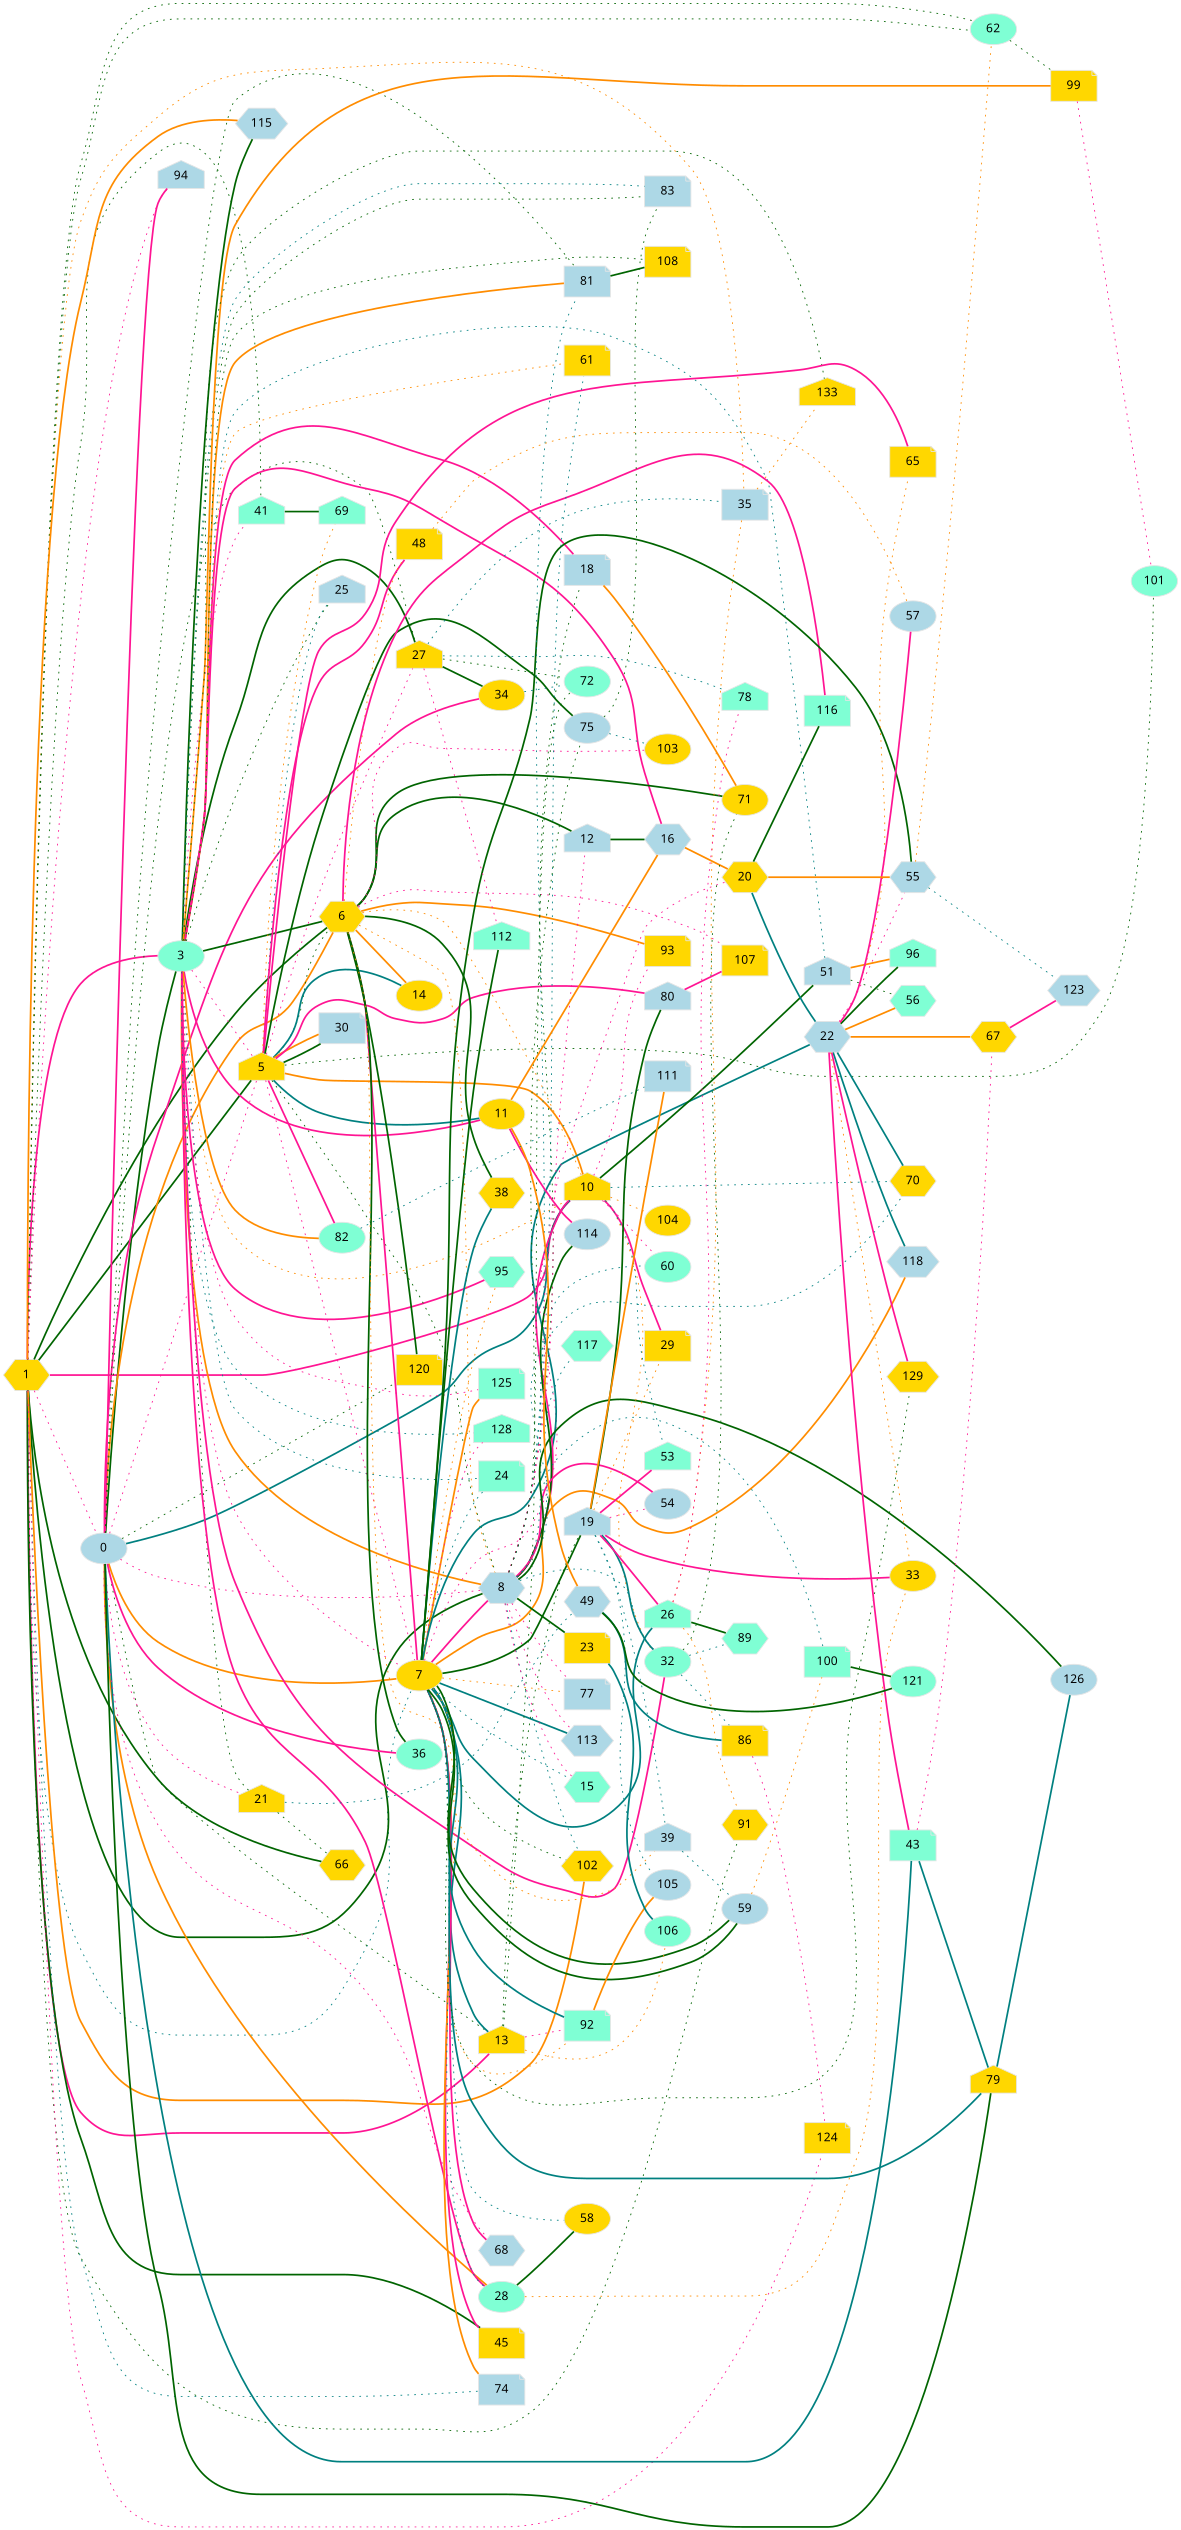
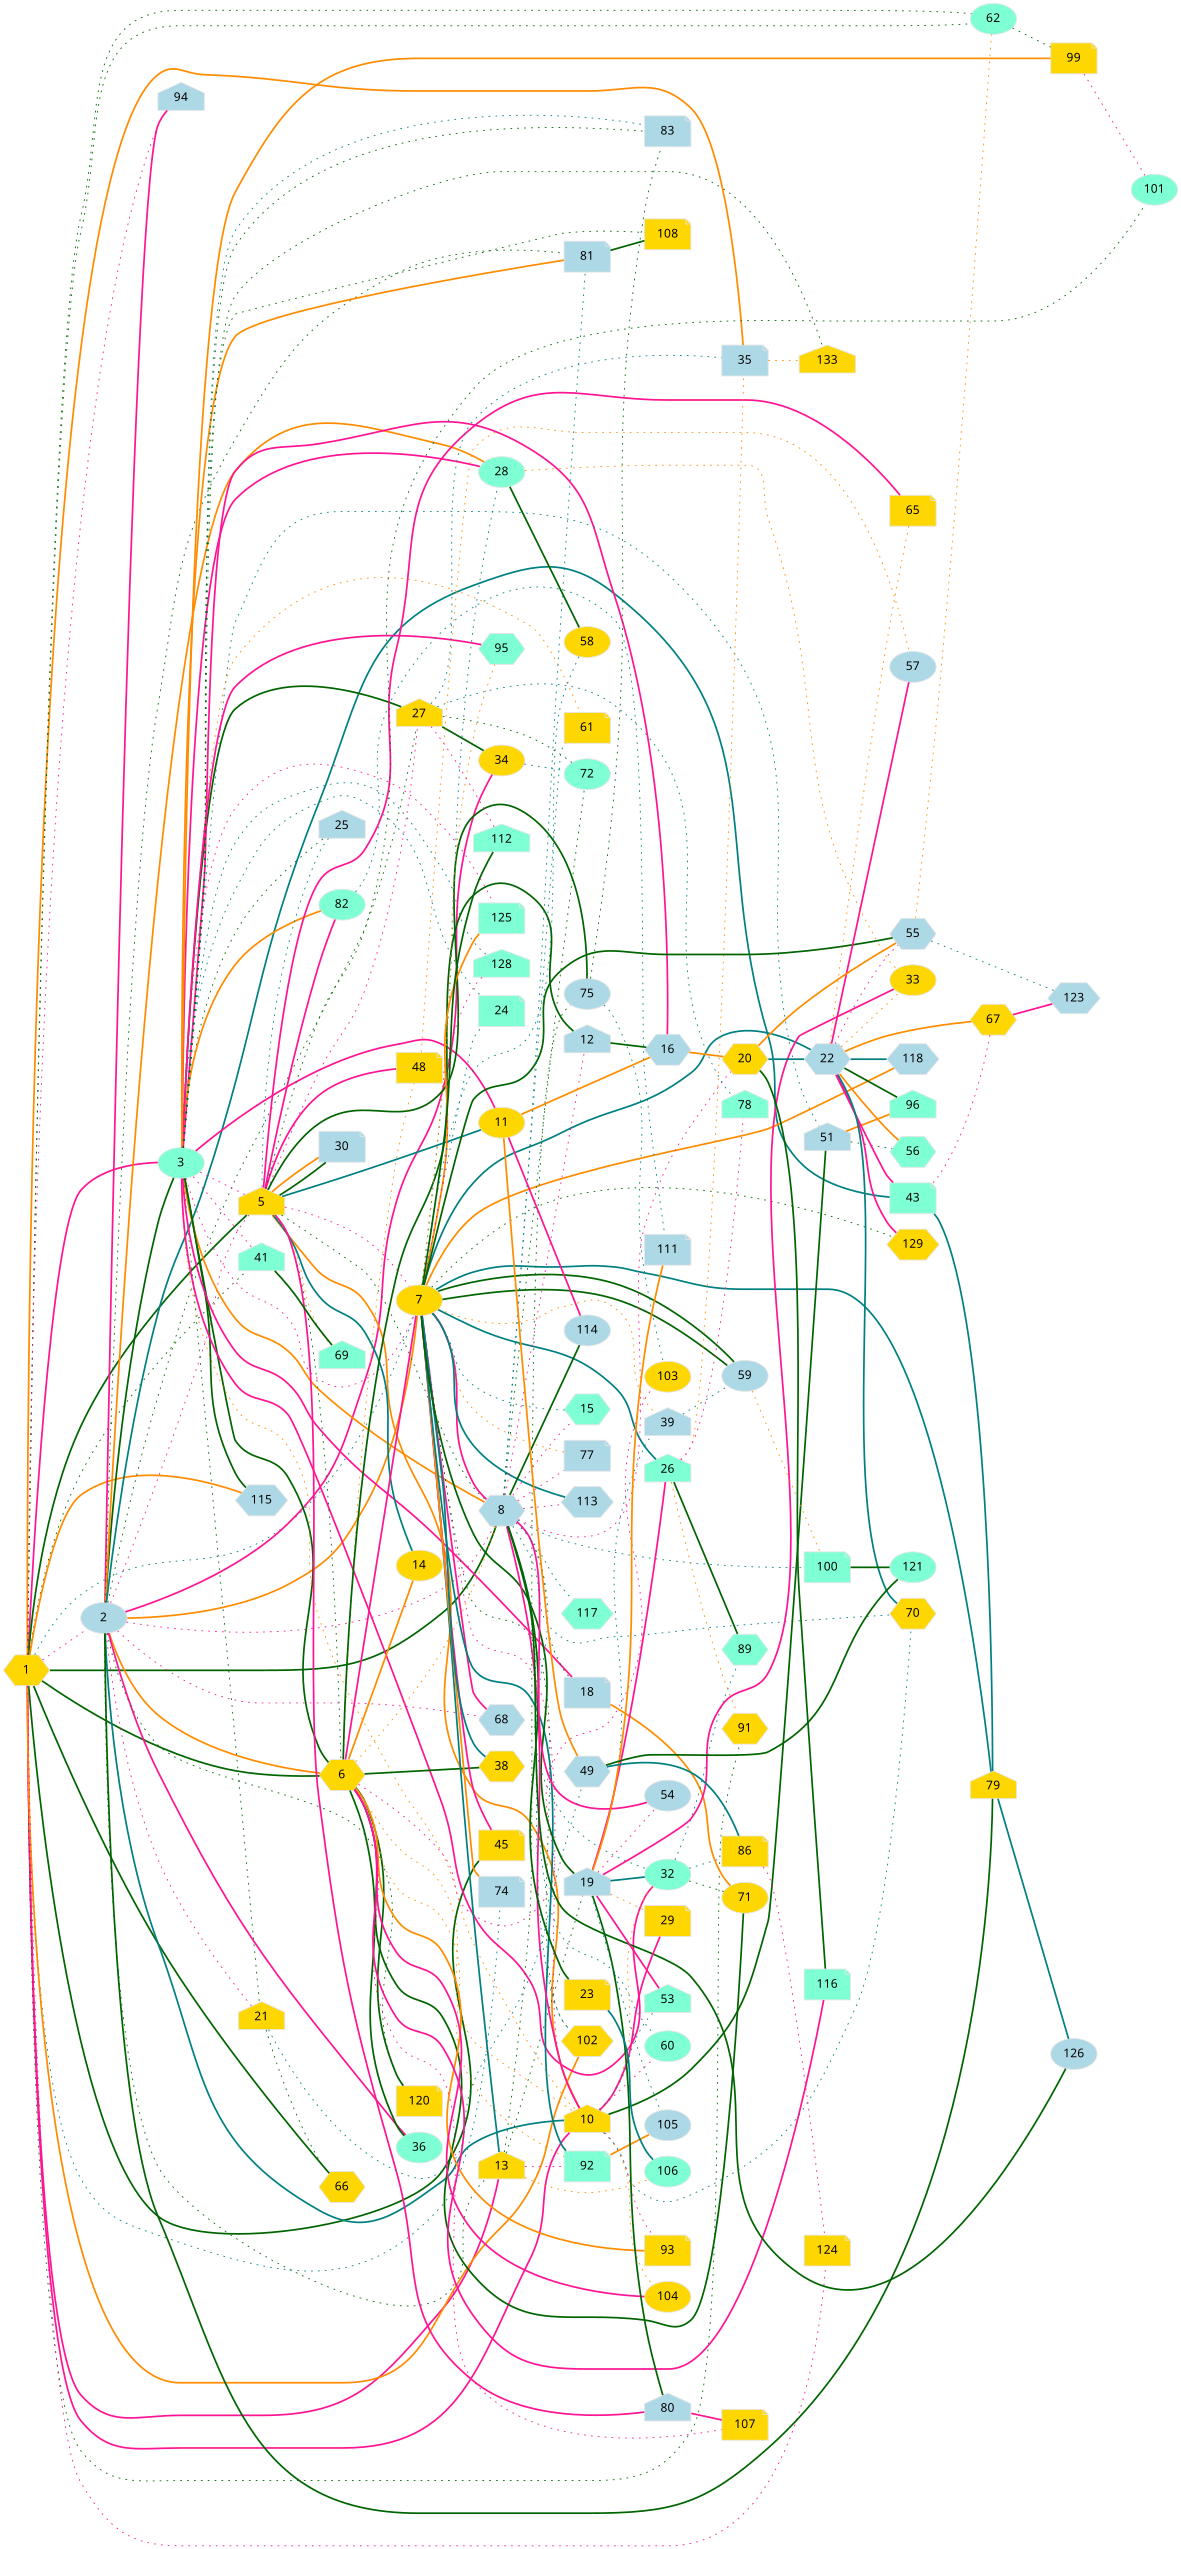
edge "35" -- "1": style dotted -> bold
node "0": label "0" -> "2"
edge "6" -- "104": added
